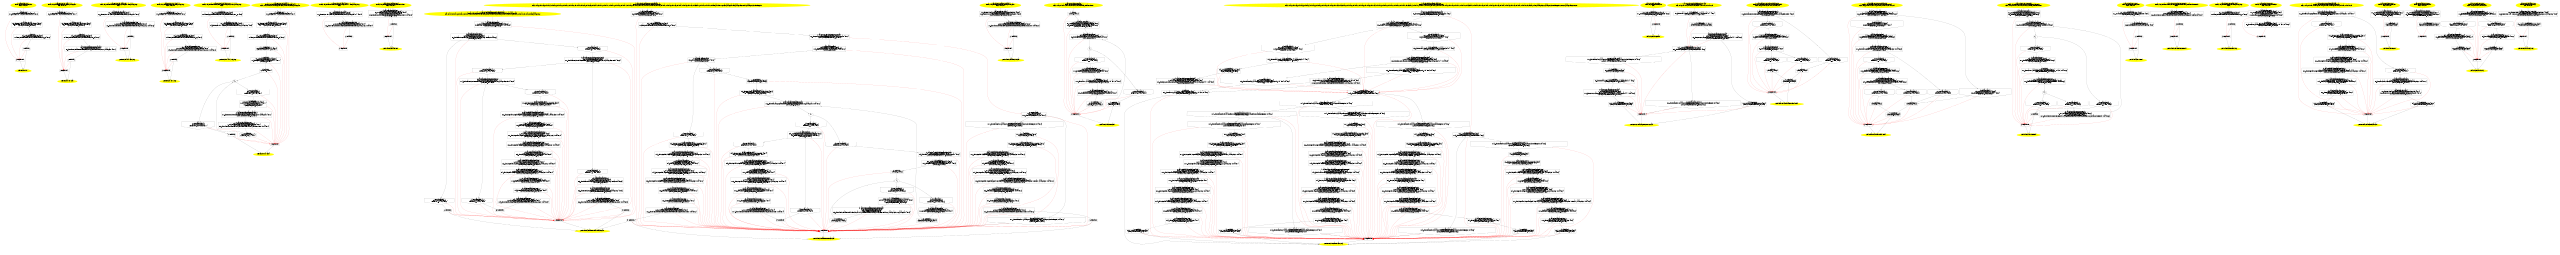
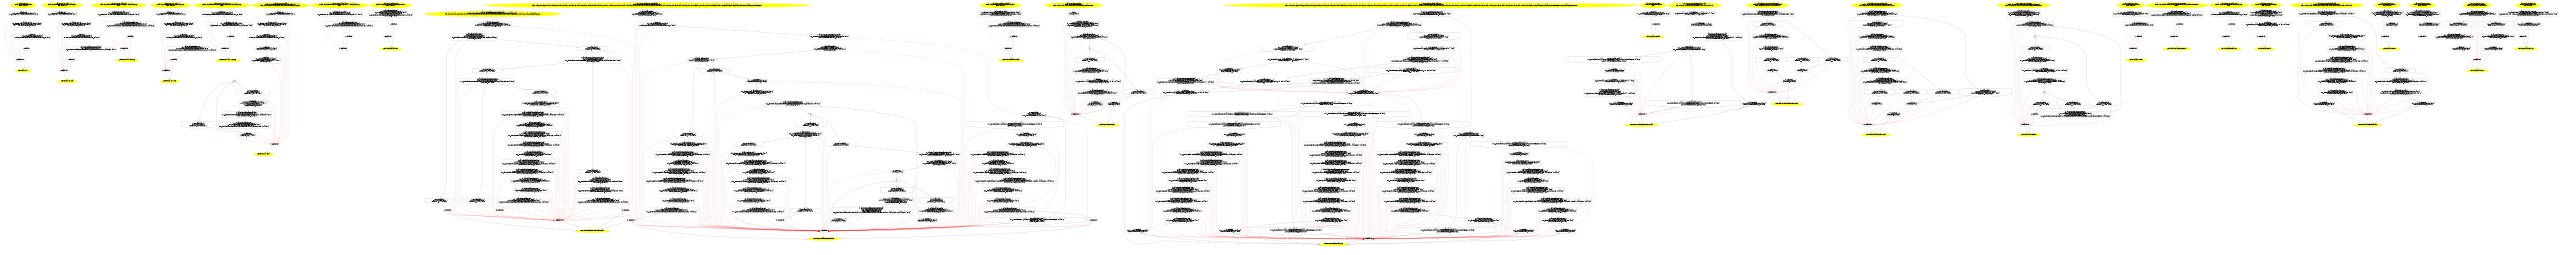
node "2: Exit Test TestSuite.testAt(int)": added
node "9:  method_body *&$bcvar4:int=0 [line 171]": removed
node "17:  method_body": removed
